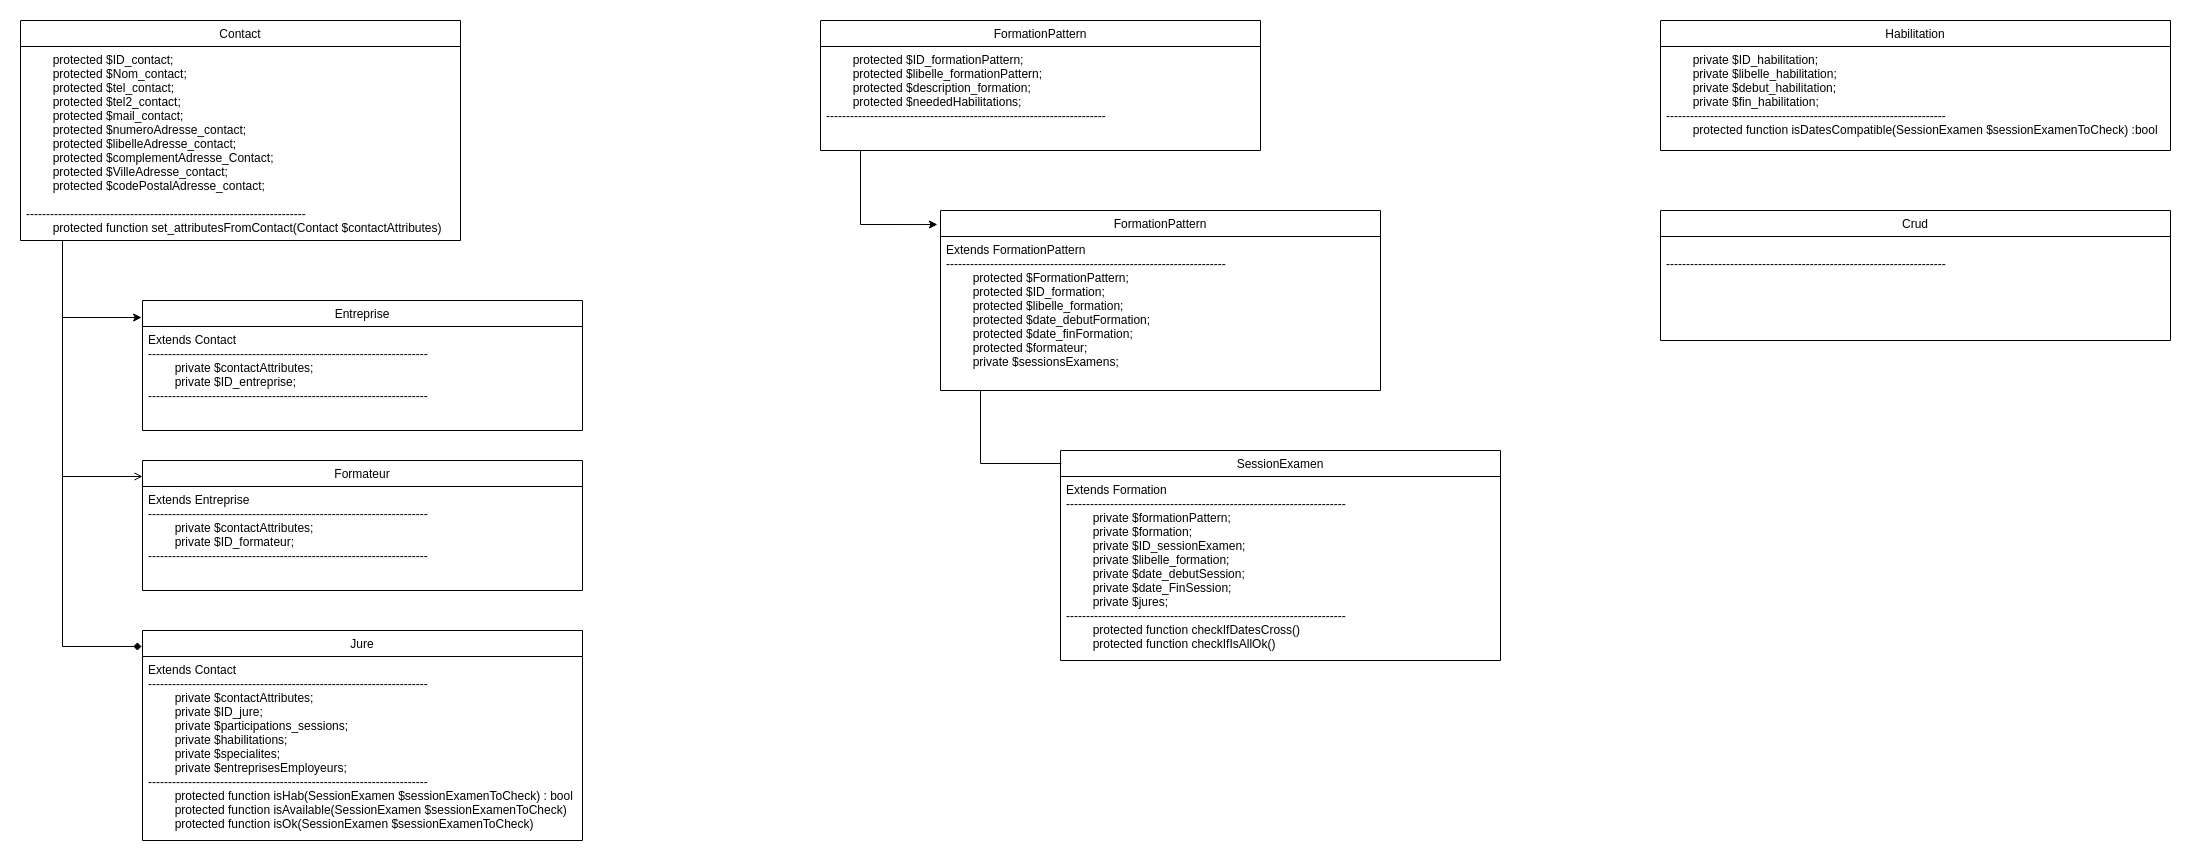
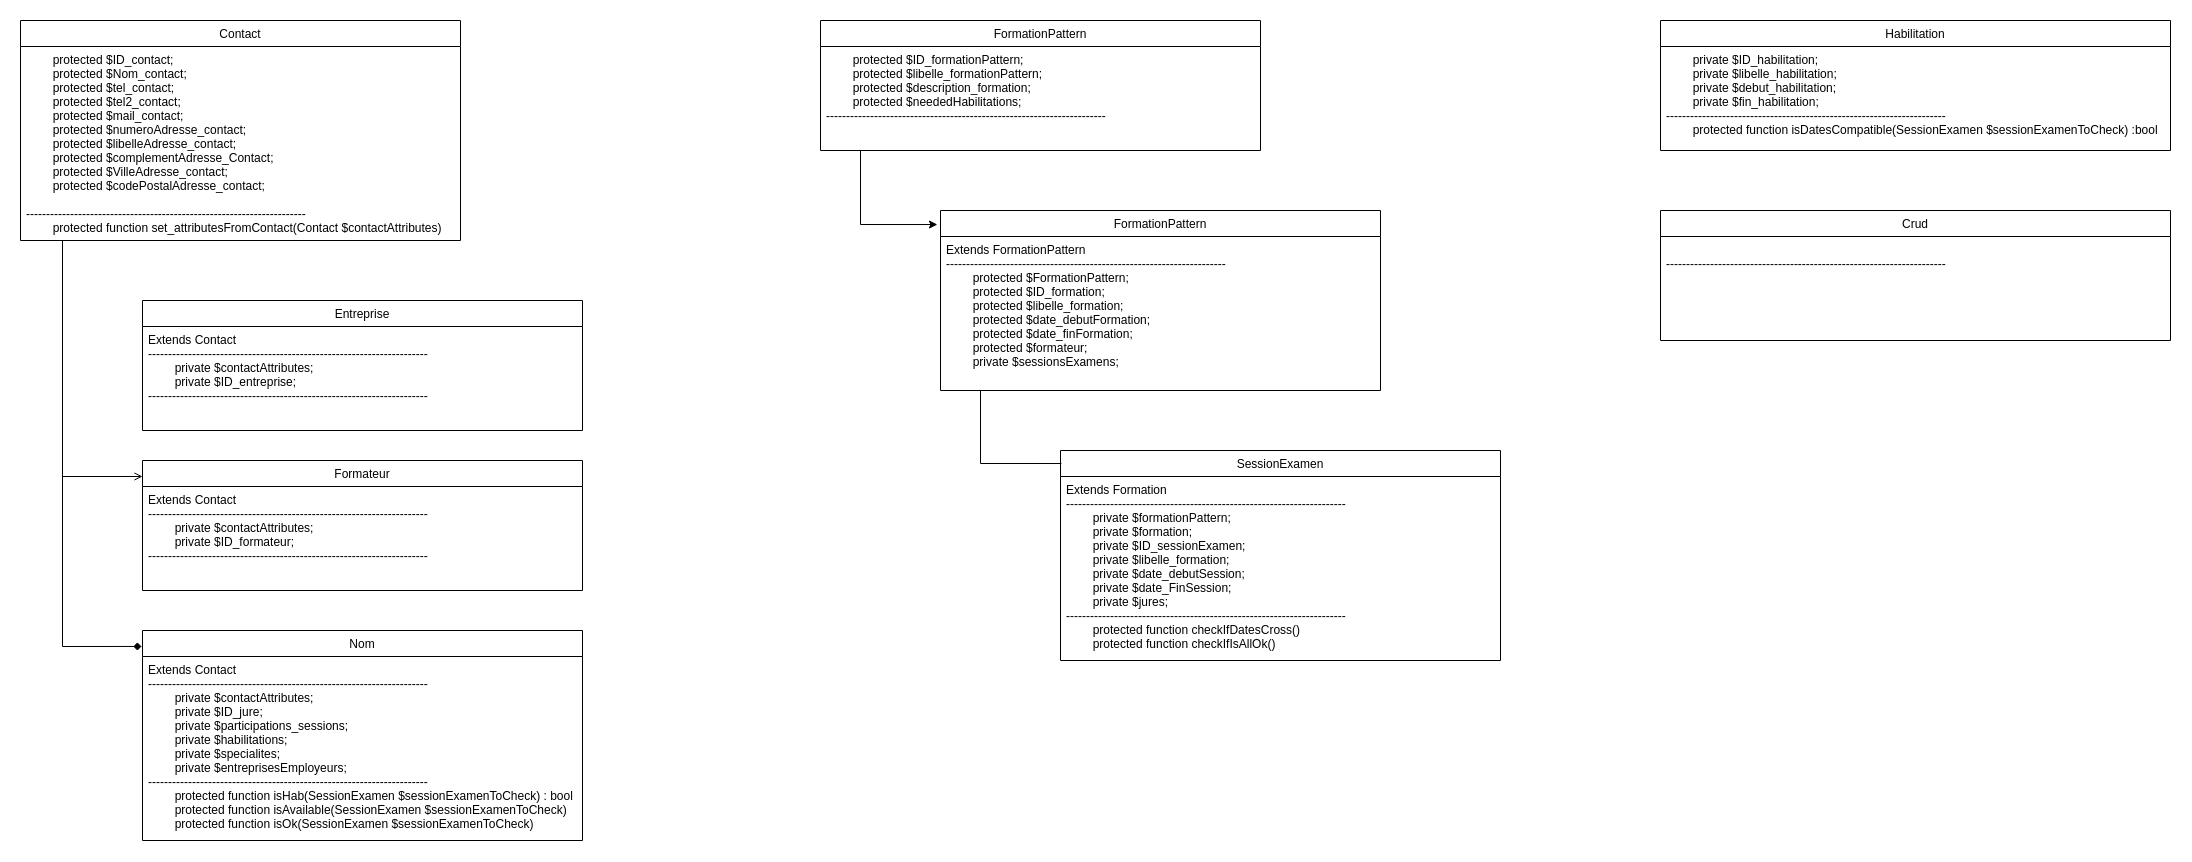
edge "Contact" -> "Entreprise": removed
node "Extends Entreprise ---------------------------------------------------------------------- private $contactAttributes; private $ID_formateur; ----------------------------------------------------------------------": label "Extends Entreprise ---------------------------------------------------------------------- private $contactAttributes; private $ID_formateur; ----------------------------------------------------------------------" -> "Extends Contact ---------------------------------------------------------------------- private $contactAttributes; private $ID_formateur; ----------------------------------------------------------------------"
node "Jure": label "Jure" -> "Nom"
